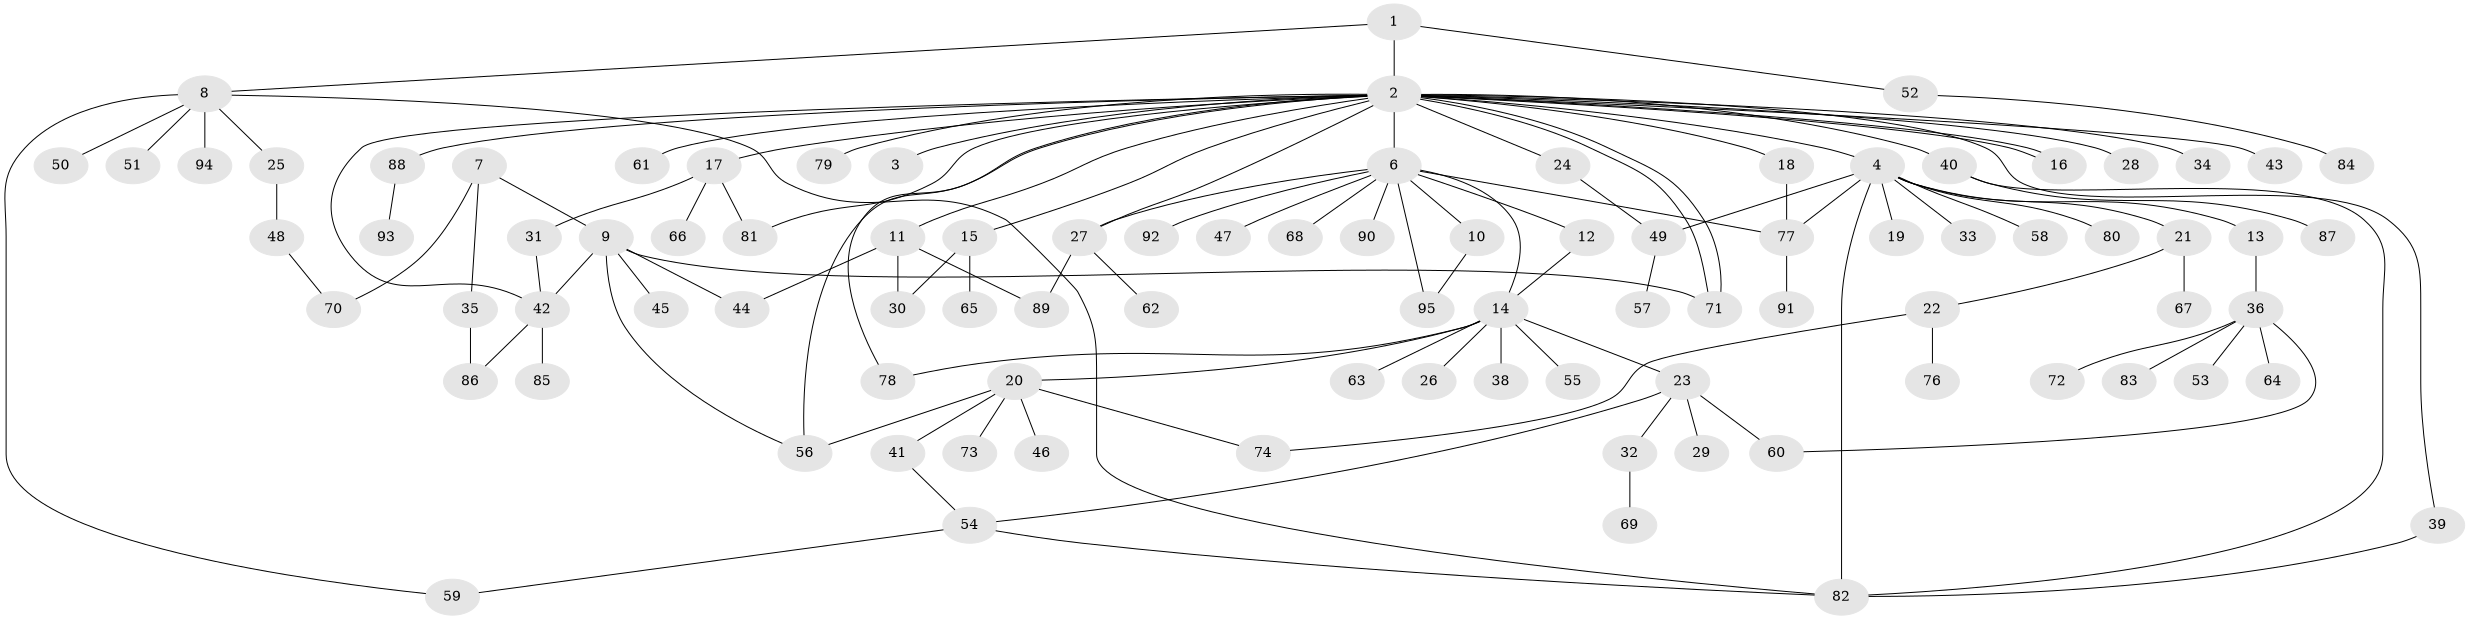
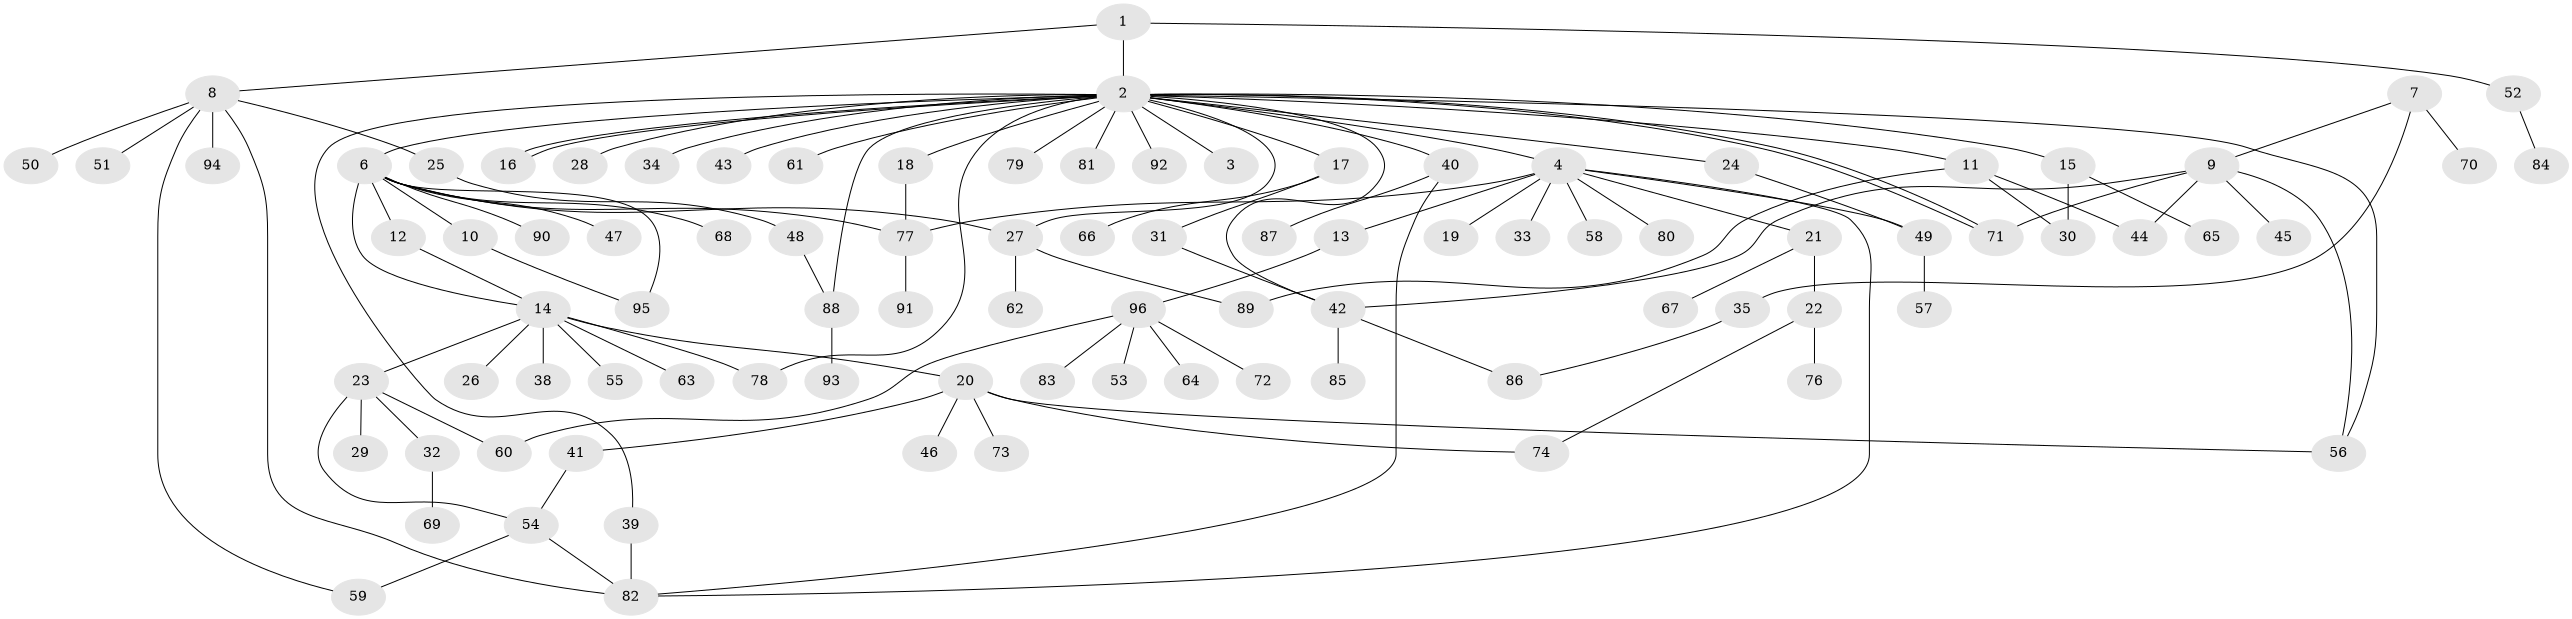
edge "6" -- "92": now "2" -- "92"
edge "17" -- "81": removed
edge "48" -- "70": now "48" -- "88"
node "36": label "36" -> "96"
